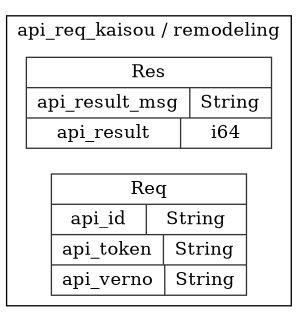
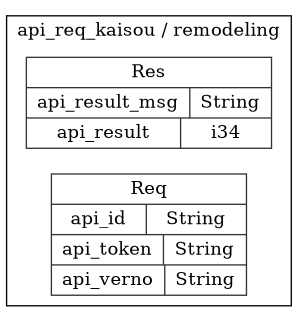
node "Res": text "i64" -> "i34"
